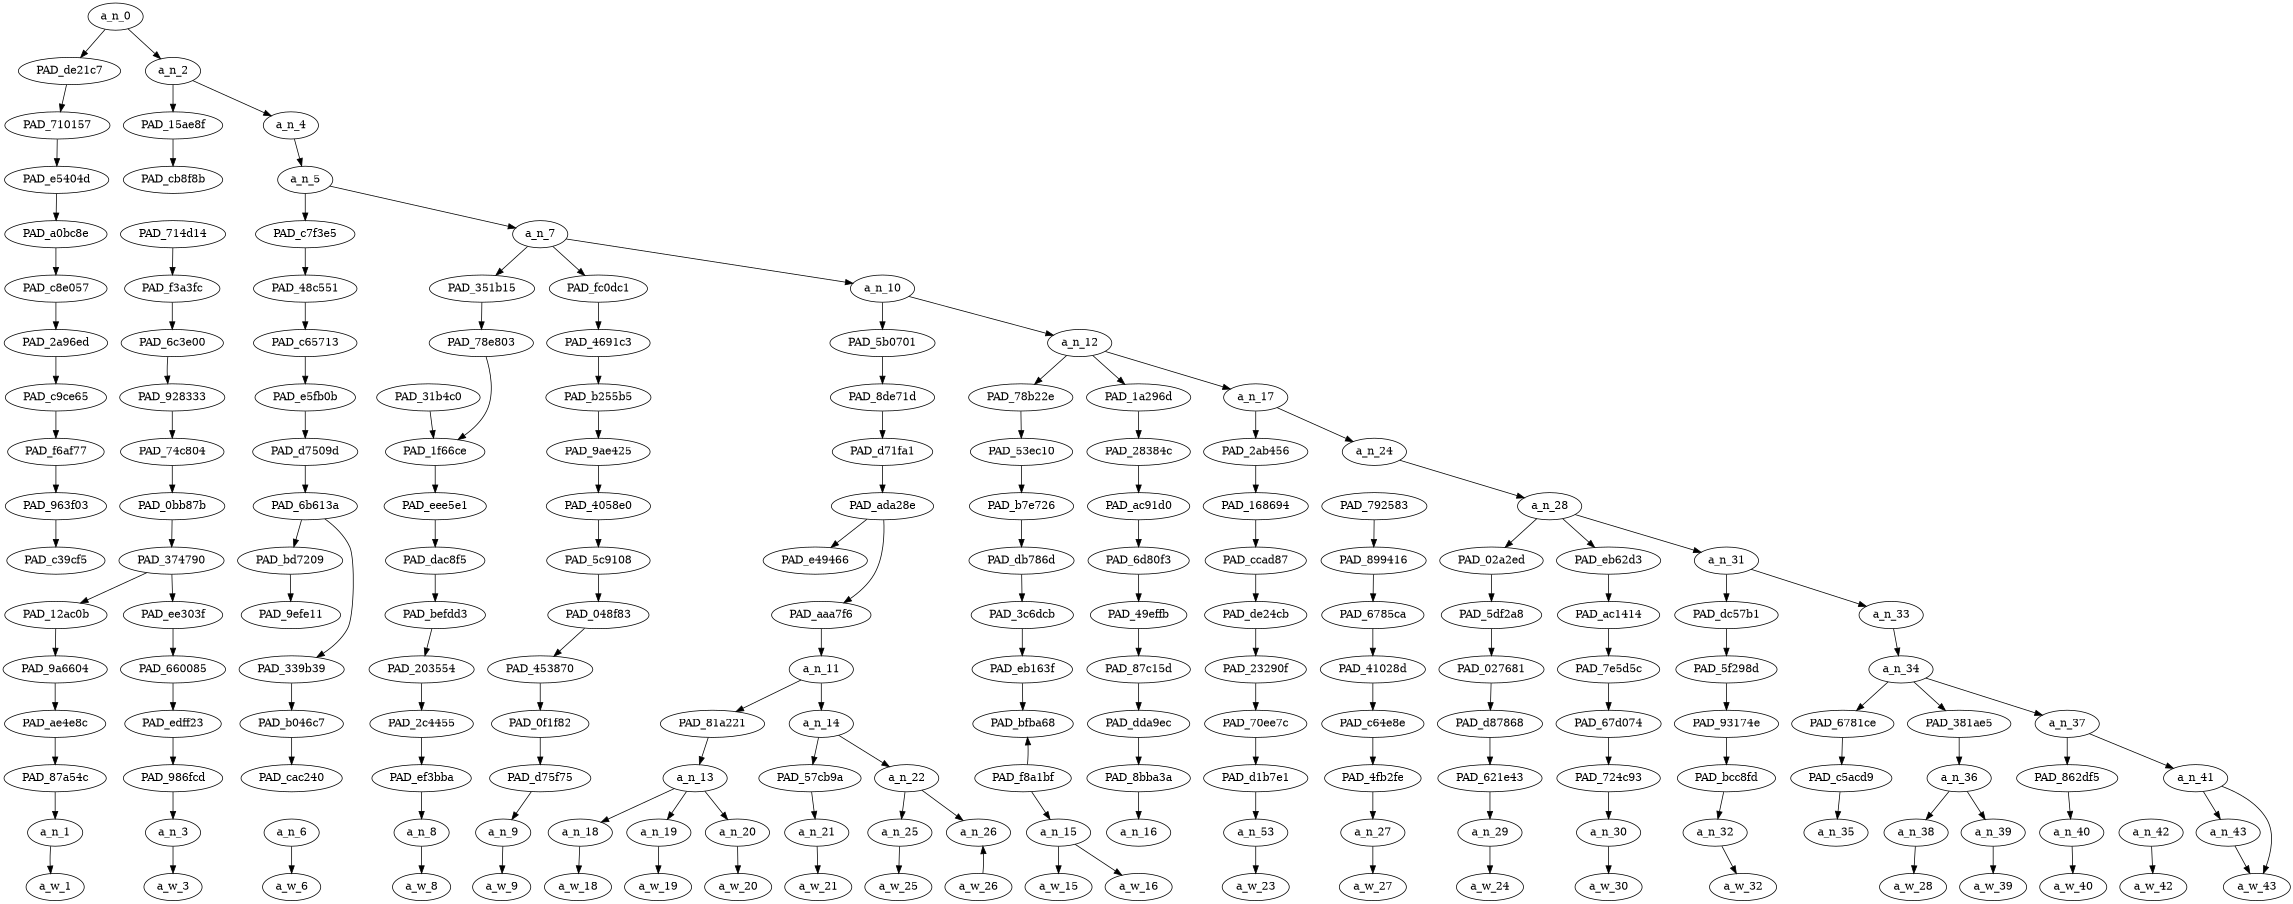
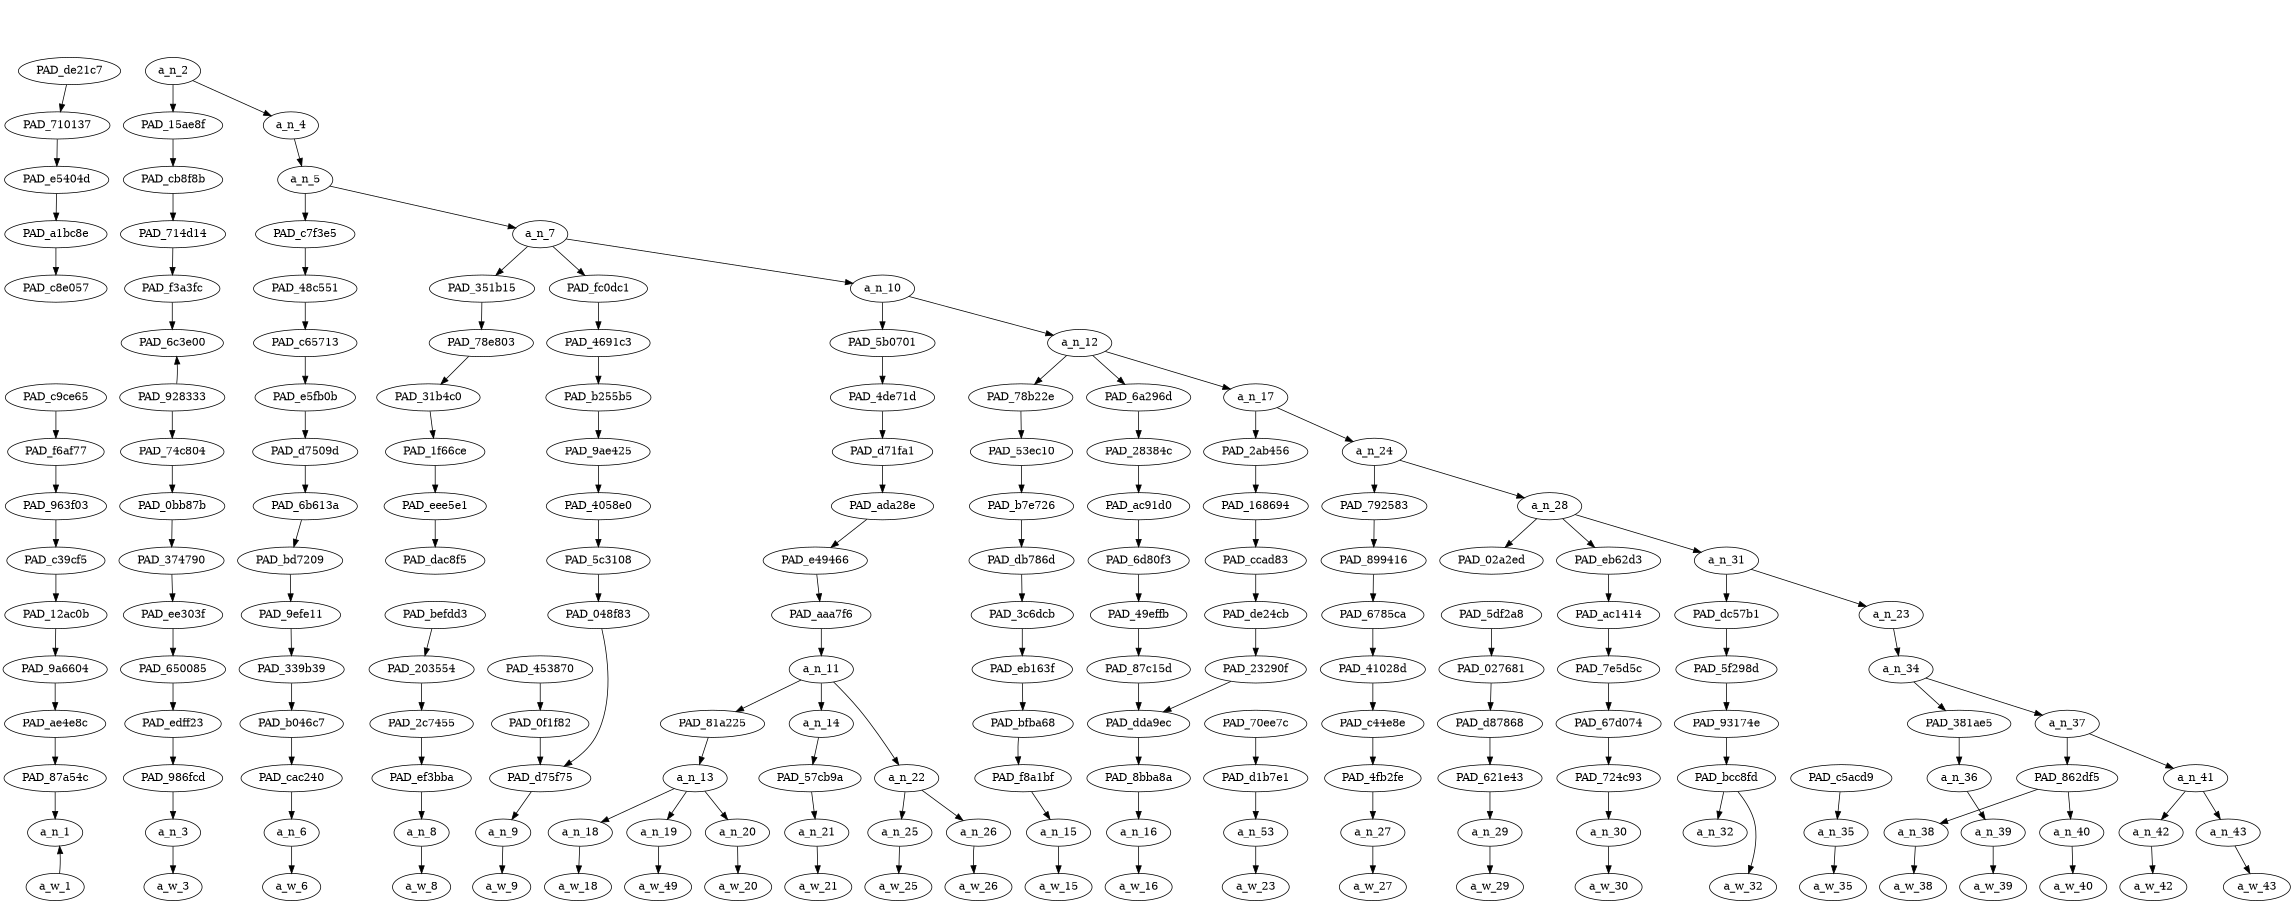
node "a_n_0": removed
node "PAD_710157": label "PAD_710157" -> "PAD_710137"
edge "PAD_cb8f8b" -> "PAD_714d14": added
node "PAD_a0bc8e": label "PAD_a0bc8e" -> "PAD_a1bc8e"
node "PAD_2a96ed": removed
edge "PAD_6c3e00" -> "PAD_928333": reversed
node "PAD_8de71d": label "PAD_8de71d" -> "PAD_4de71d"
node "PAD_1a296d": label "PAD_1a296d" -> "PAD_6a296d"
edge "PAD_78e803" -> "PAD_1f66ce": now "PAD_78e803" -> "PAD_31b4c0"
edge "a_n_24" -> "PAD_792583": added
node "PAD_5c9108": label "PAD_5c9108" -> "PAD_5c3108"
node "PAD_ccad87": label "PAD_ccad87" -> "PAD_ccad83"
edge "PAD_ada28e" -> "PAD_aaa7f6": now "PAD_e49466" -> "PAD_aaa7f6"
edge "PAD_dac8f5" -> "PAD_befdd3": removed
edge "PAD_02a2ed" -> "PAD_5df2a8": removed
edge "PAD_374790" -> "PAD_12ac0b": now "PAD_c39cf5" -> "PAD_12ac0b"
edge "PAD_6b613a" -> "PAD_339b39": now "PAD_9efe11" -> "PAD_339b39"
node "a_n_33": label "a_n_33" -> "a_n_23"
edge "PAD_048f83" -> "PAD_453870": now "PAD_048f83" -> "PAD_d75f75"
node "PAD_660085": label "PAD_660085" -> "PAD_650085"
edge "PAD_23290f" -> "PAD_70ee7c": now "PAD_23290f" -> "PAD_dda9ec"
node "PAD_2c4455": label "PAD_2c4455" -> "PAD_2c7455"
node "PAD_81a221": label "PAD_81a221" -> "PAD_81a225"
node "PAD_c64e8e": label "PAD_c64e8e" -> "PAD_c44e8e"
node "PAD_6781ce": removed
edge "a_n_14" -> "a_n_22": now "a_n_11" -> "a_n_22"
edge "PAD_f8a1bf" -> "PAD_bfba68": reversed
node "PAD_8bba3a": label "PAD_8bba3a" -> "PAD_8bba8a"
edge "PAD_cac240" -> "a_n_6": added
edge "a_n_36" -> "a_n_38": now "PAD_862df5" -> "a_n_38"
edge "a_n_41" -> "a_w_43": now "a_n_41" -> "a_n_42"
edge "a_n_1" -> "a_w_1": reversed
edge "a_n_32" -> "a_w_32": now "PAD_bcc8fd" -> "a_w_32"
edge "a_n_15" -> "a_w_16": now "a_n_16" -> "a_w_16"
edge "a_w_26" -> "a_n_26": reversed
node "a_w_19": label "a_w_19" -> "a_w_49"
node "a_w_24": label "a_w_24" -> "a_w_29"
node "a_w_35": added
node "a_w_28": label "a_w_28" -> "a_w_38"
